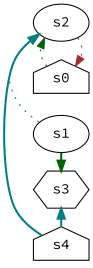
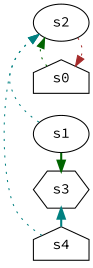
edge "s4" -> "s2": style bold -> dotted
